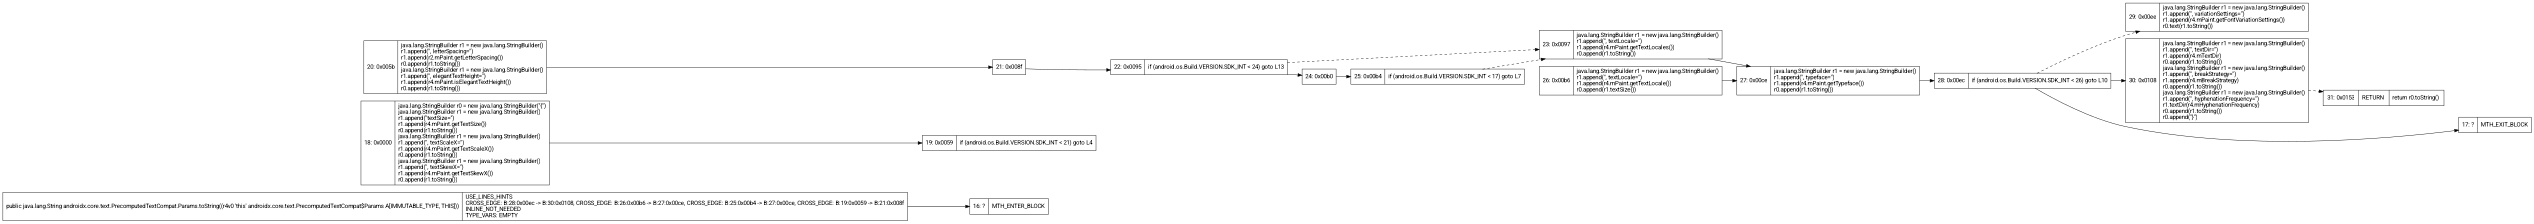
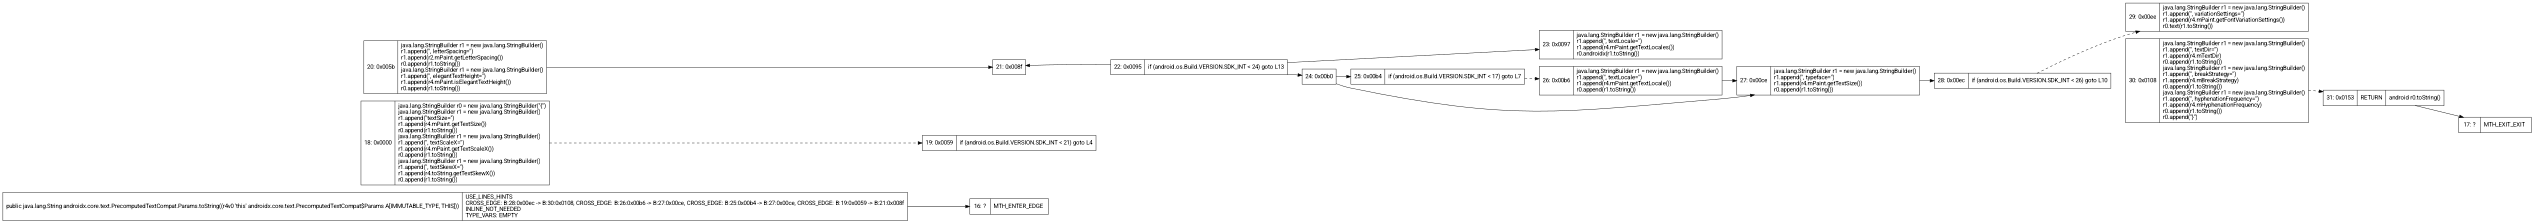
node "23: 0x0097": text "r0.append(r1.toString())" -> "r0.androidx(r1.toString())"
edge "22: 0x0095" -> "23: 0x0097": style dashed -> solid
edge "23: 0x0097" -> "27: 0x00ce": now "24: 0x00b0" -> "27: 0x00ce"
edge "25: 0x00b4" -> "23: 0x0097": now "25: 0x00b4" -> "26: 0x00b6"
edge "21: 0x008f" -> "22: 0x0095": reversed
edge "28: 0x00ec" -> "30: 0x0108": removed
node "27: 0x00ce": text "r1.append(r4.mPaint.getTypeface())" -> "r1.append(r4.mPaint.getTextSize())"
node "26: 0x00b6": text "r0.append(r1.textSize())" -> "r0.append(r1.toString())"
node "31: 0x0153": text "return r0.toString()" -> "android r0.toString()"
node "30: 0x0108": text "r1.textDir(r4.mHyphenationFrequency)" -> "r1.append(r4.mHyphenationFrequency)"
node "17: ?": text "MTH_EXIT_BLOCK" -> "MTH_EXIT_EXIT"
edge "28: 0x00ec" -> "17: ?": now "31: 0x0153" -> "17: ?"
edge "18: 0x0000" -> "19: 0x0059": style solid -> dashed
node "18: 0x0000": text "r1.append(r4.mPaint.getTextSkewX())" -> "r1.append(r4.toString.getTextSkewX())"
node "16: ?": text "MTH_ENTER_BLOCK" -> "MTH_ENTER_EDGE"
